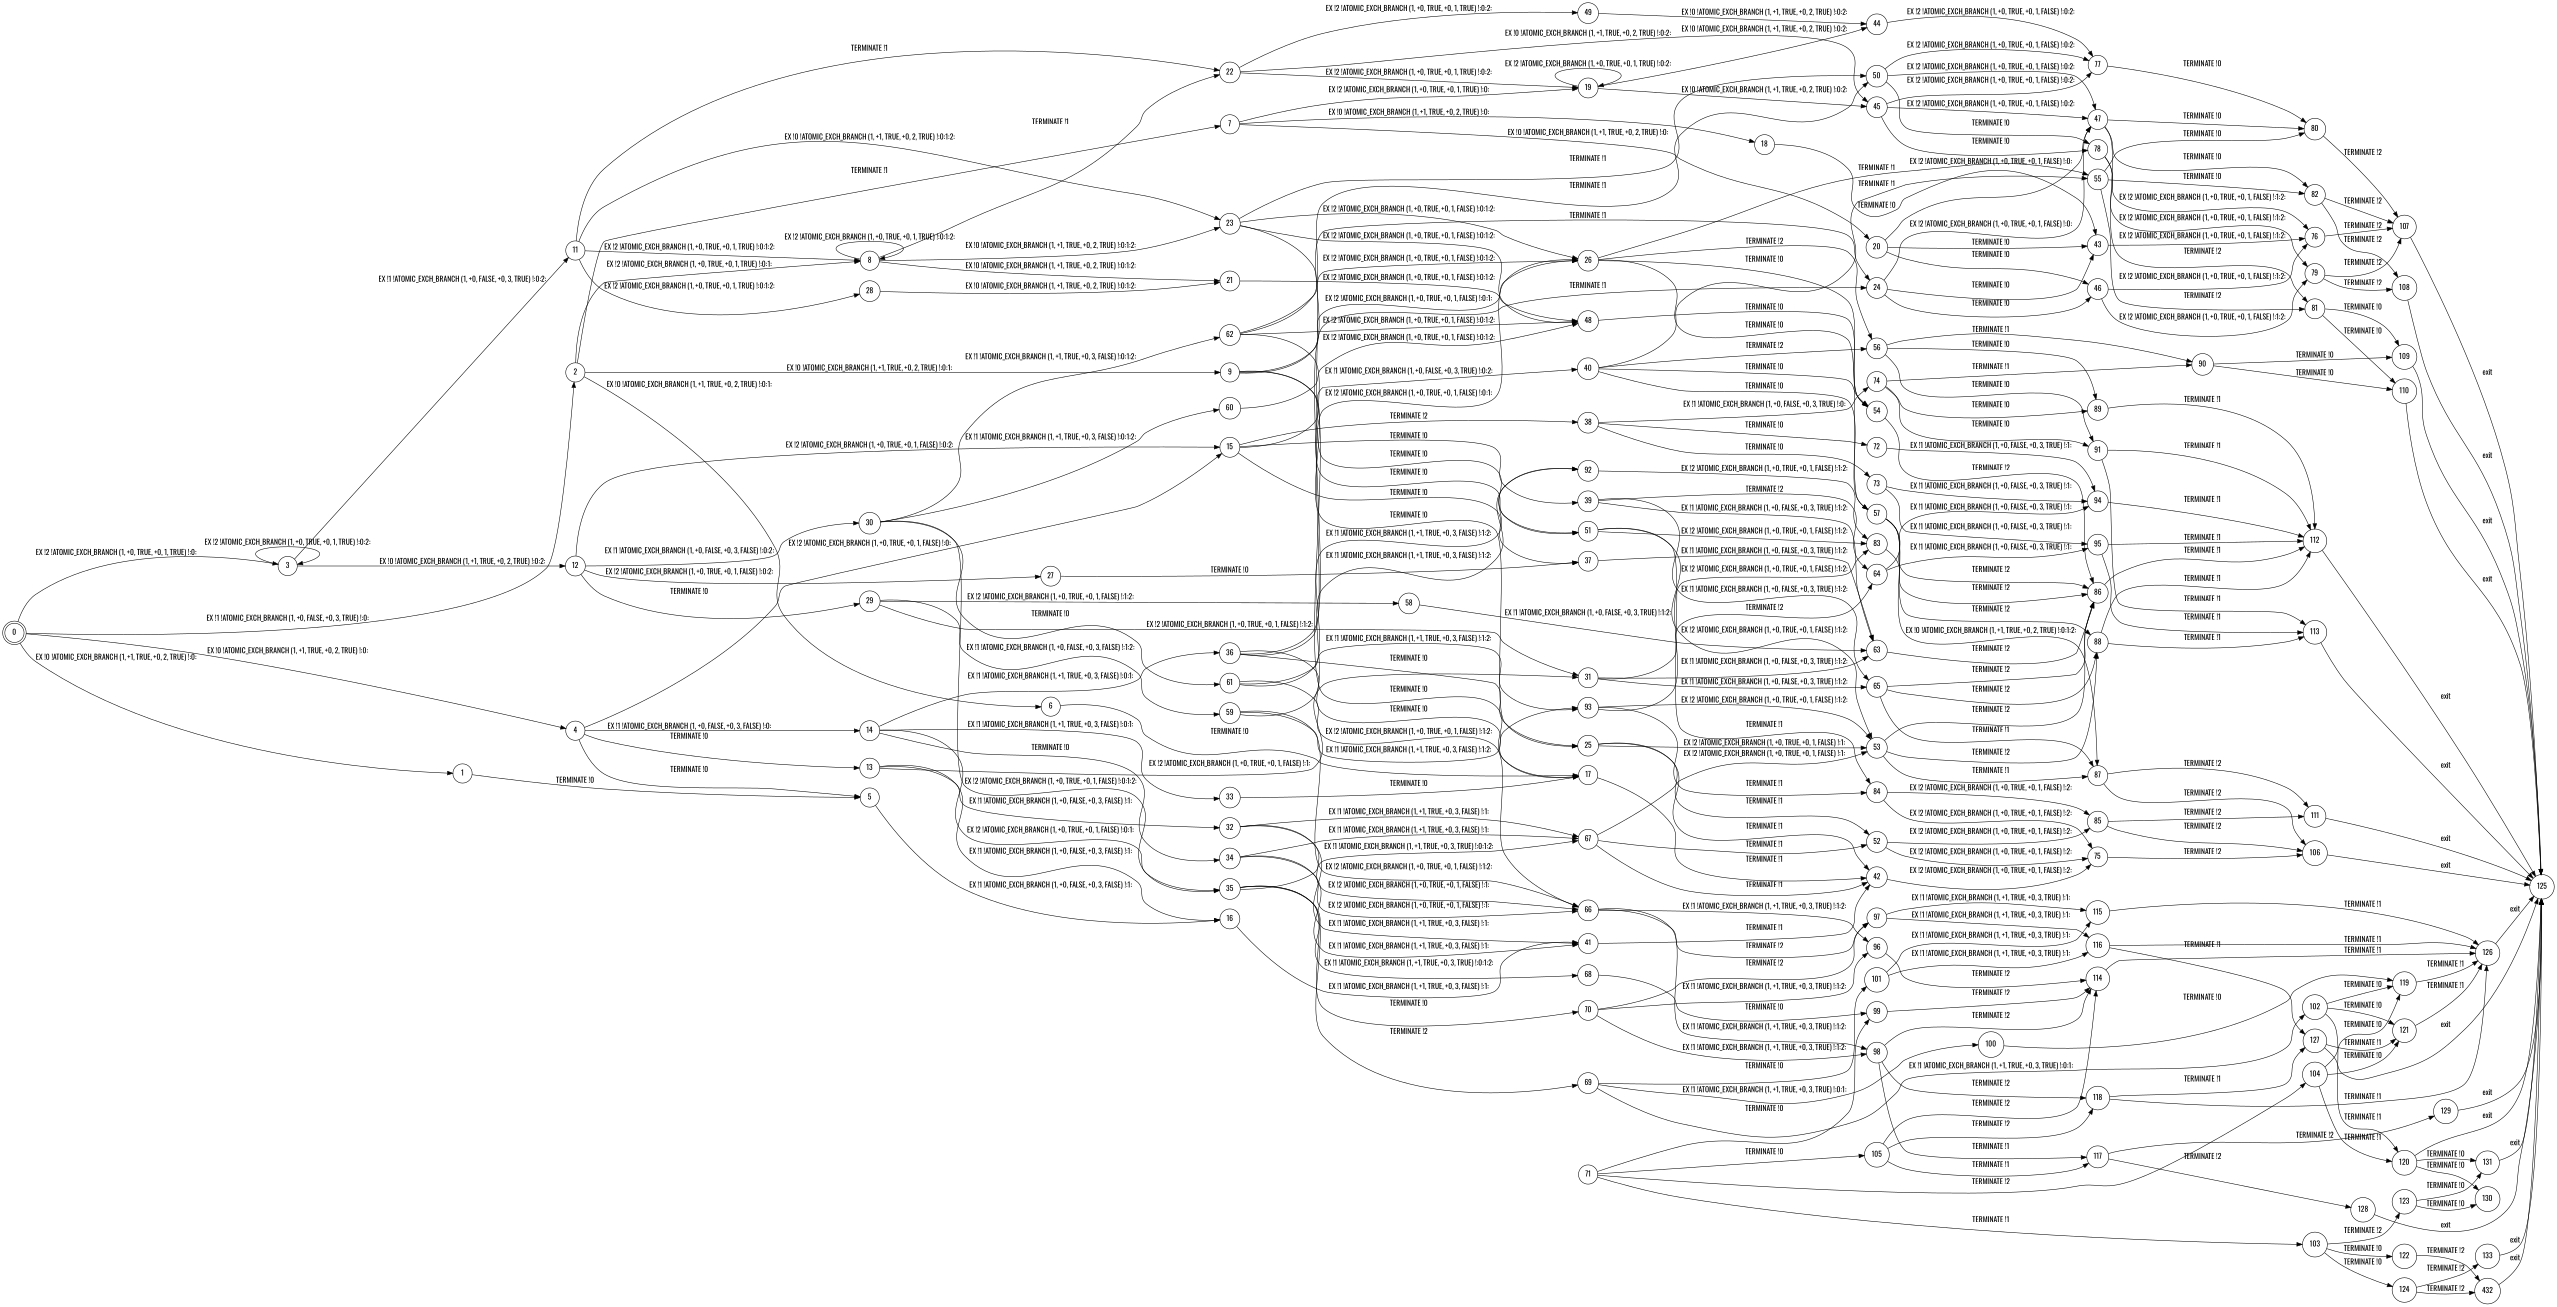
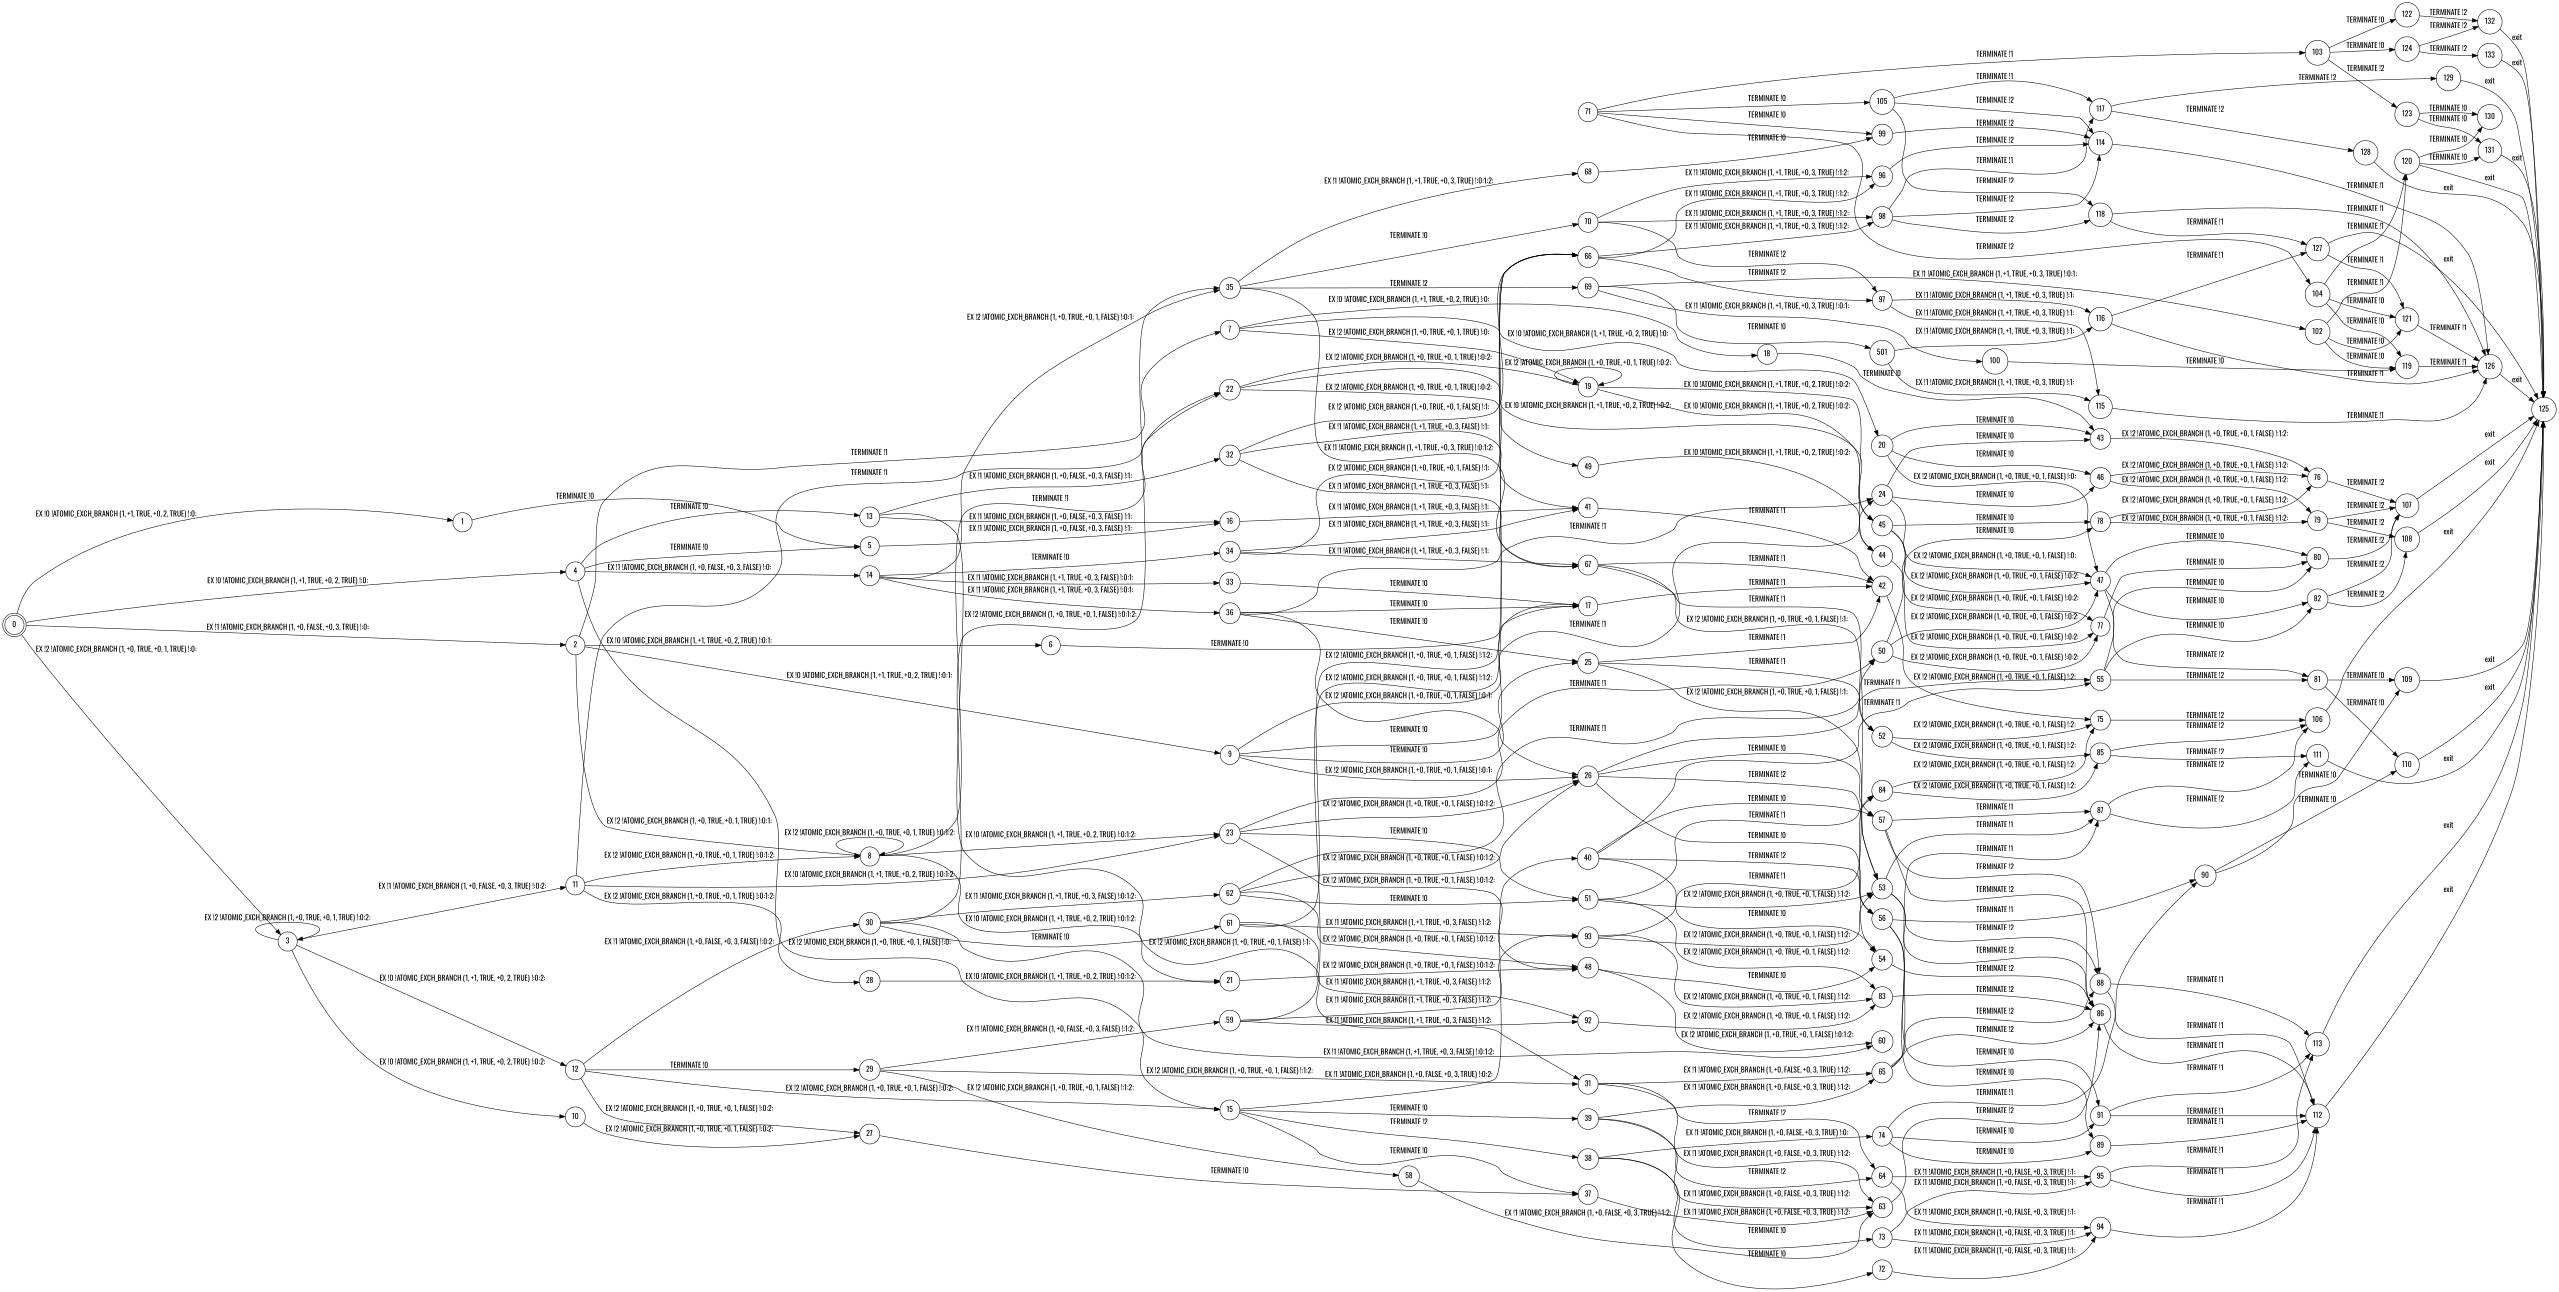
edge "60" -> "48": reversed
edge "57" -> "87": label "EX !0 !ATOMIC_EXCH_BRANCH (1, +1, TRUE, +0, 2, TRUE) !:0:1:2:" -> "TERMINATE !1"
node "101": label "101" -> "501"
node "10": added
node "432": label "432" -> "132"
